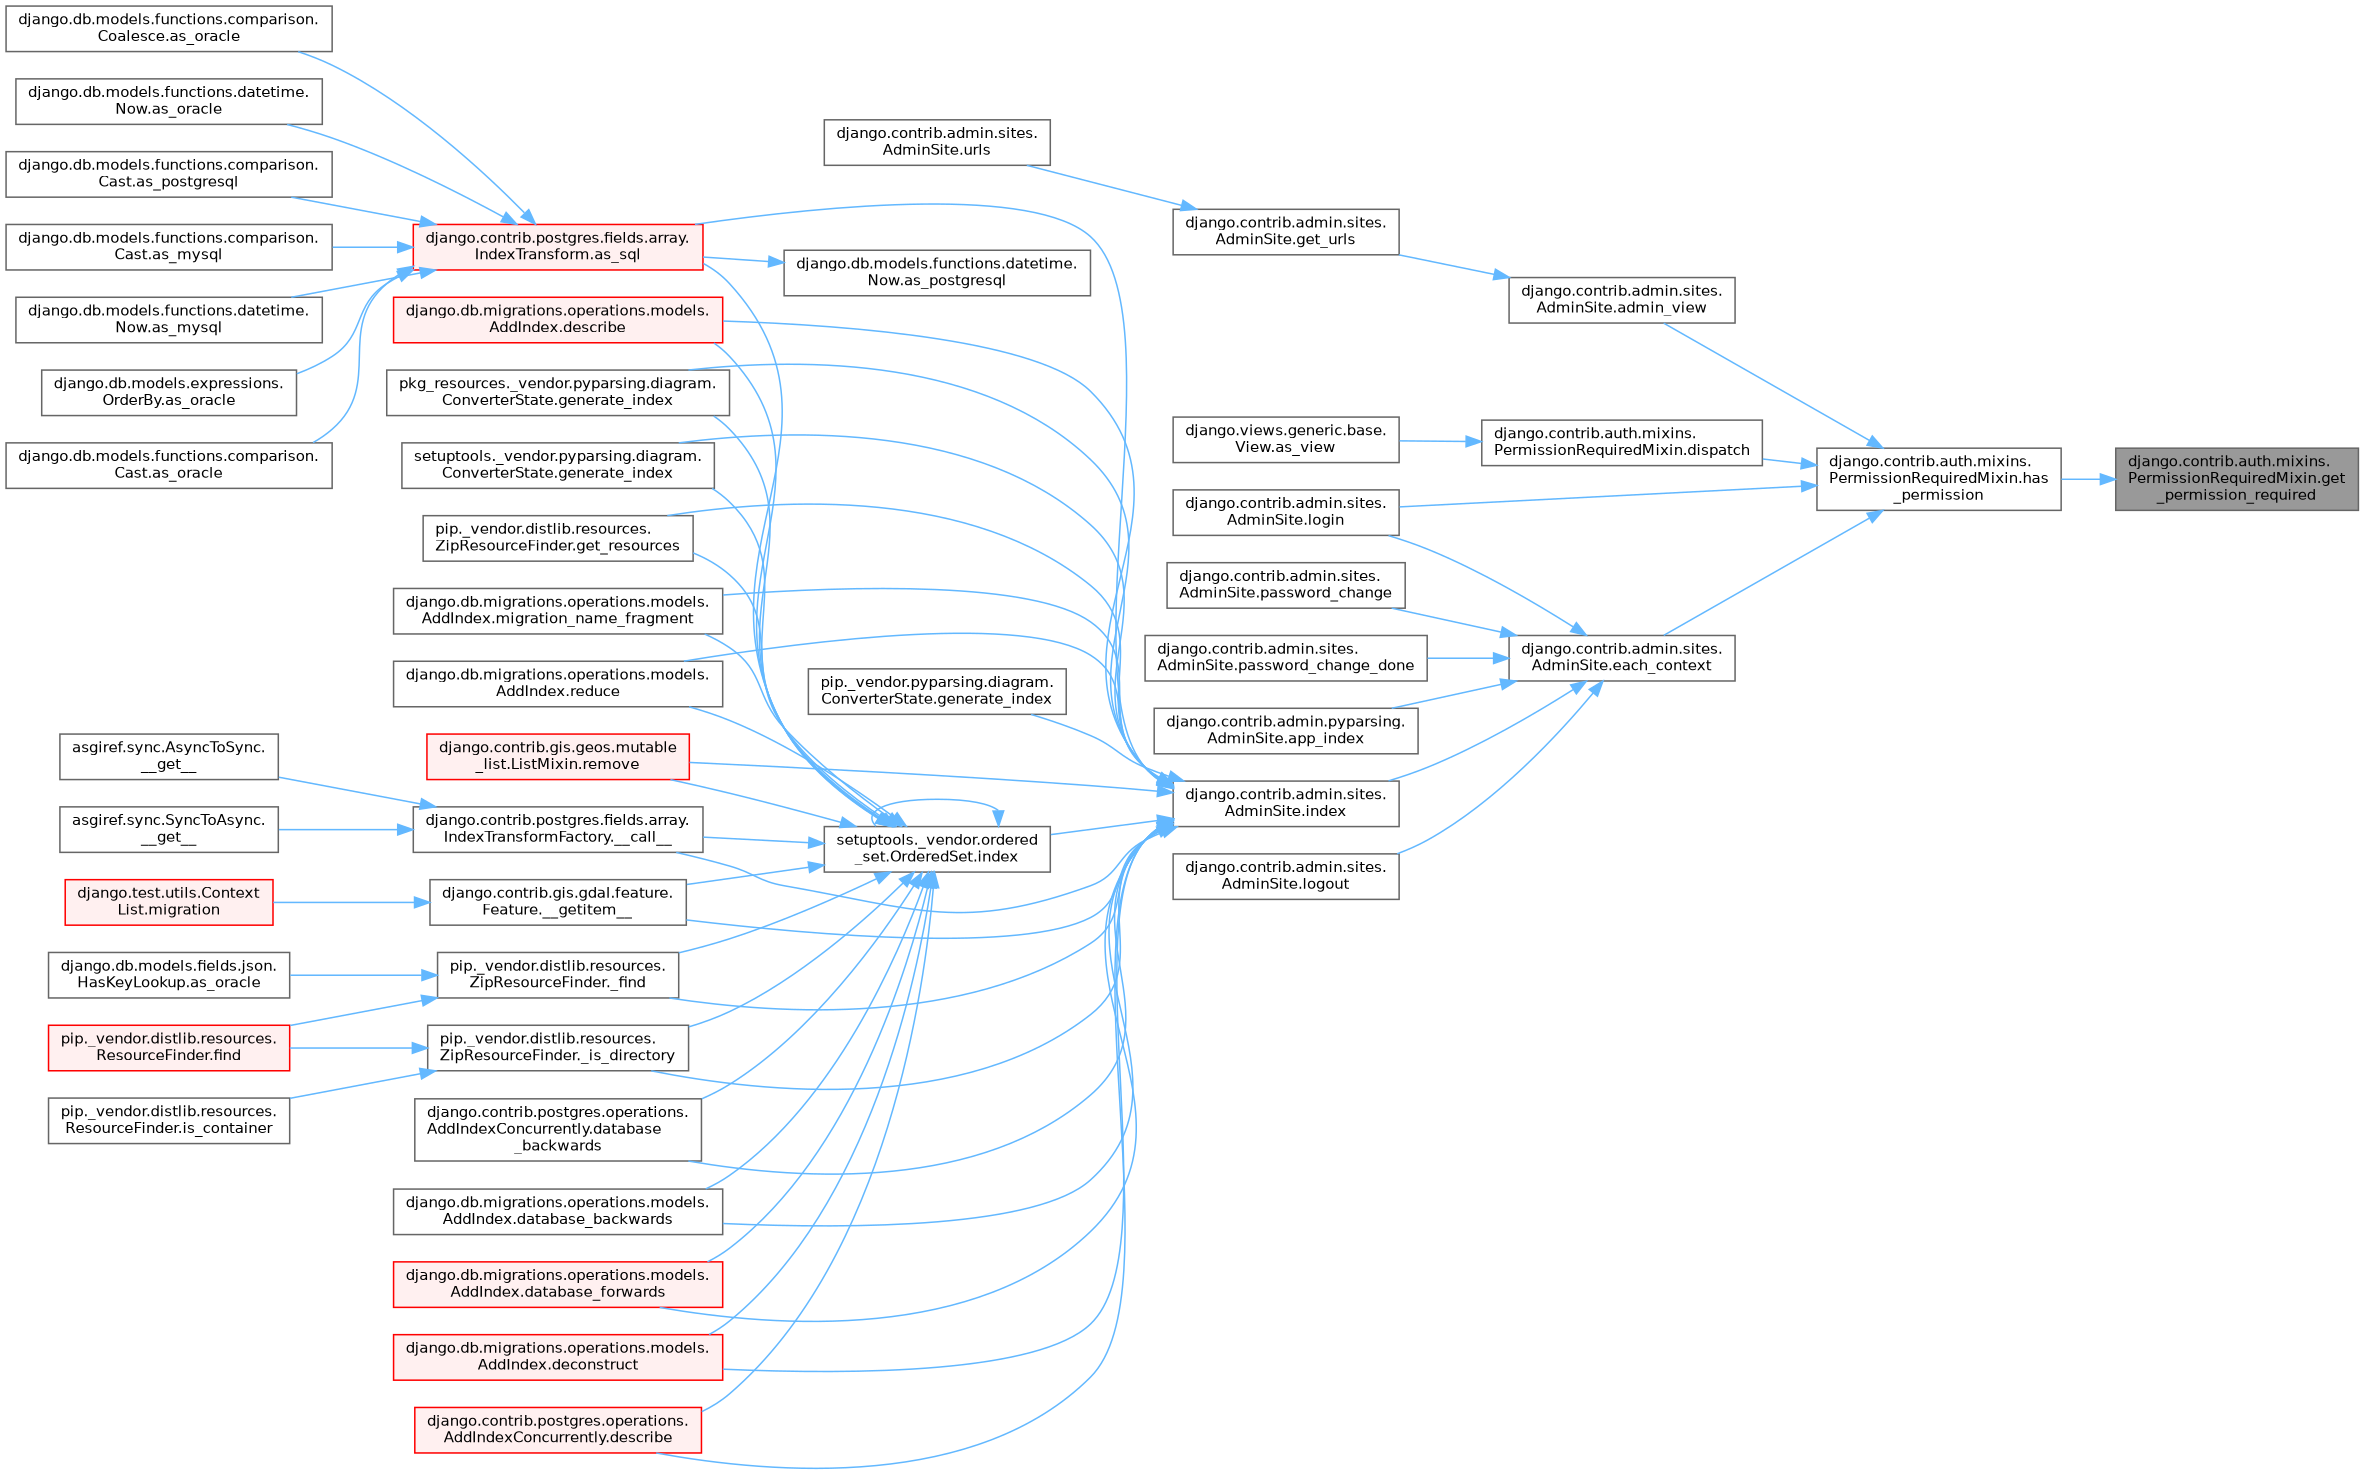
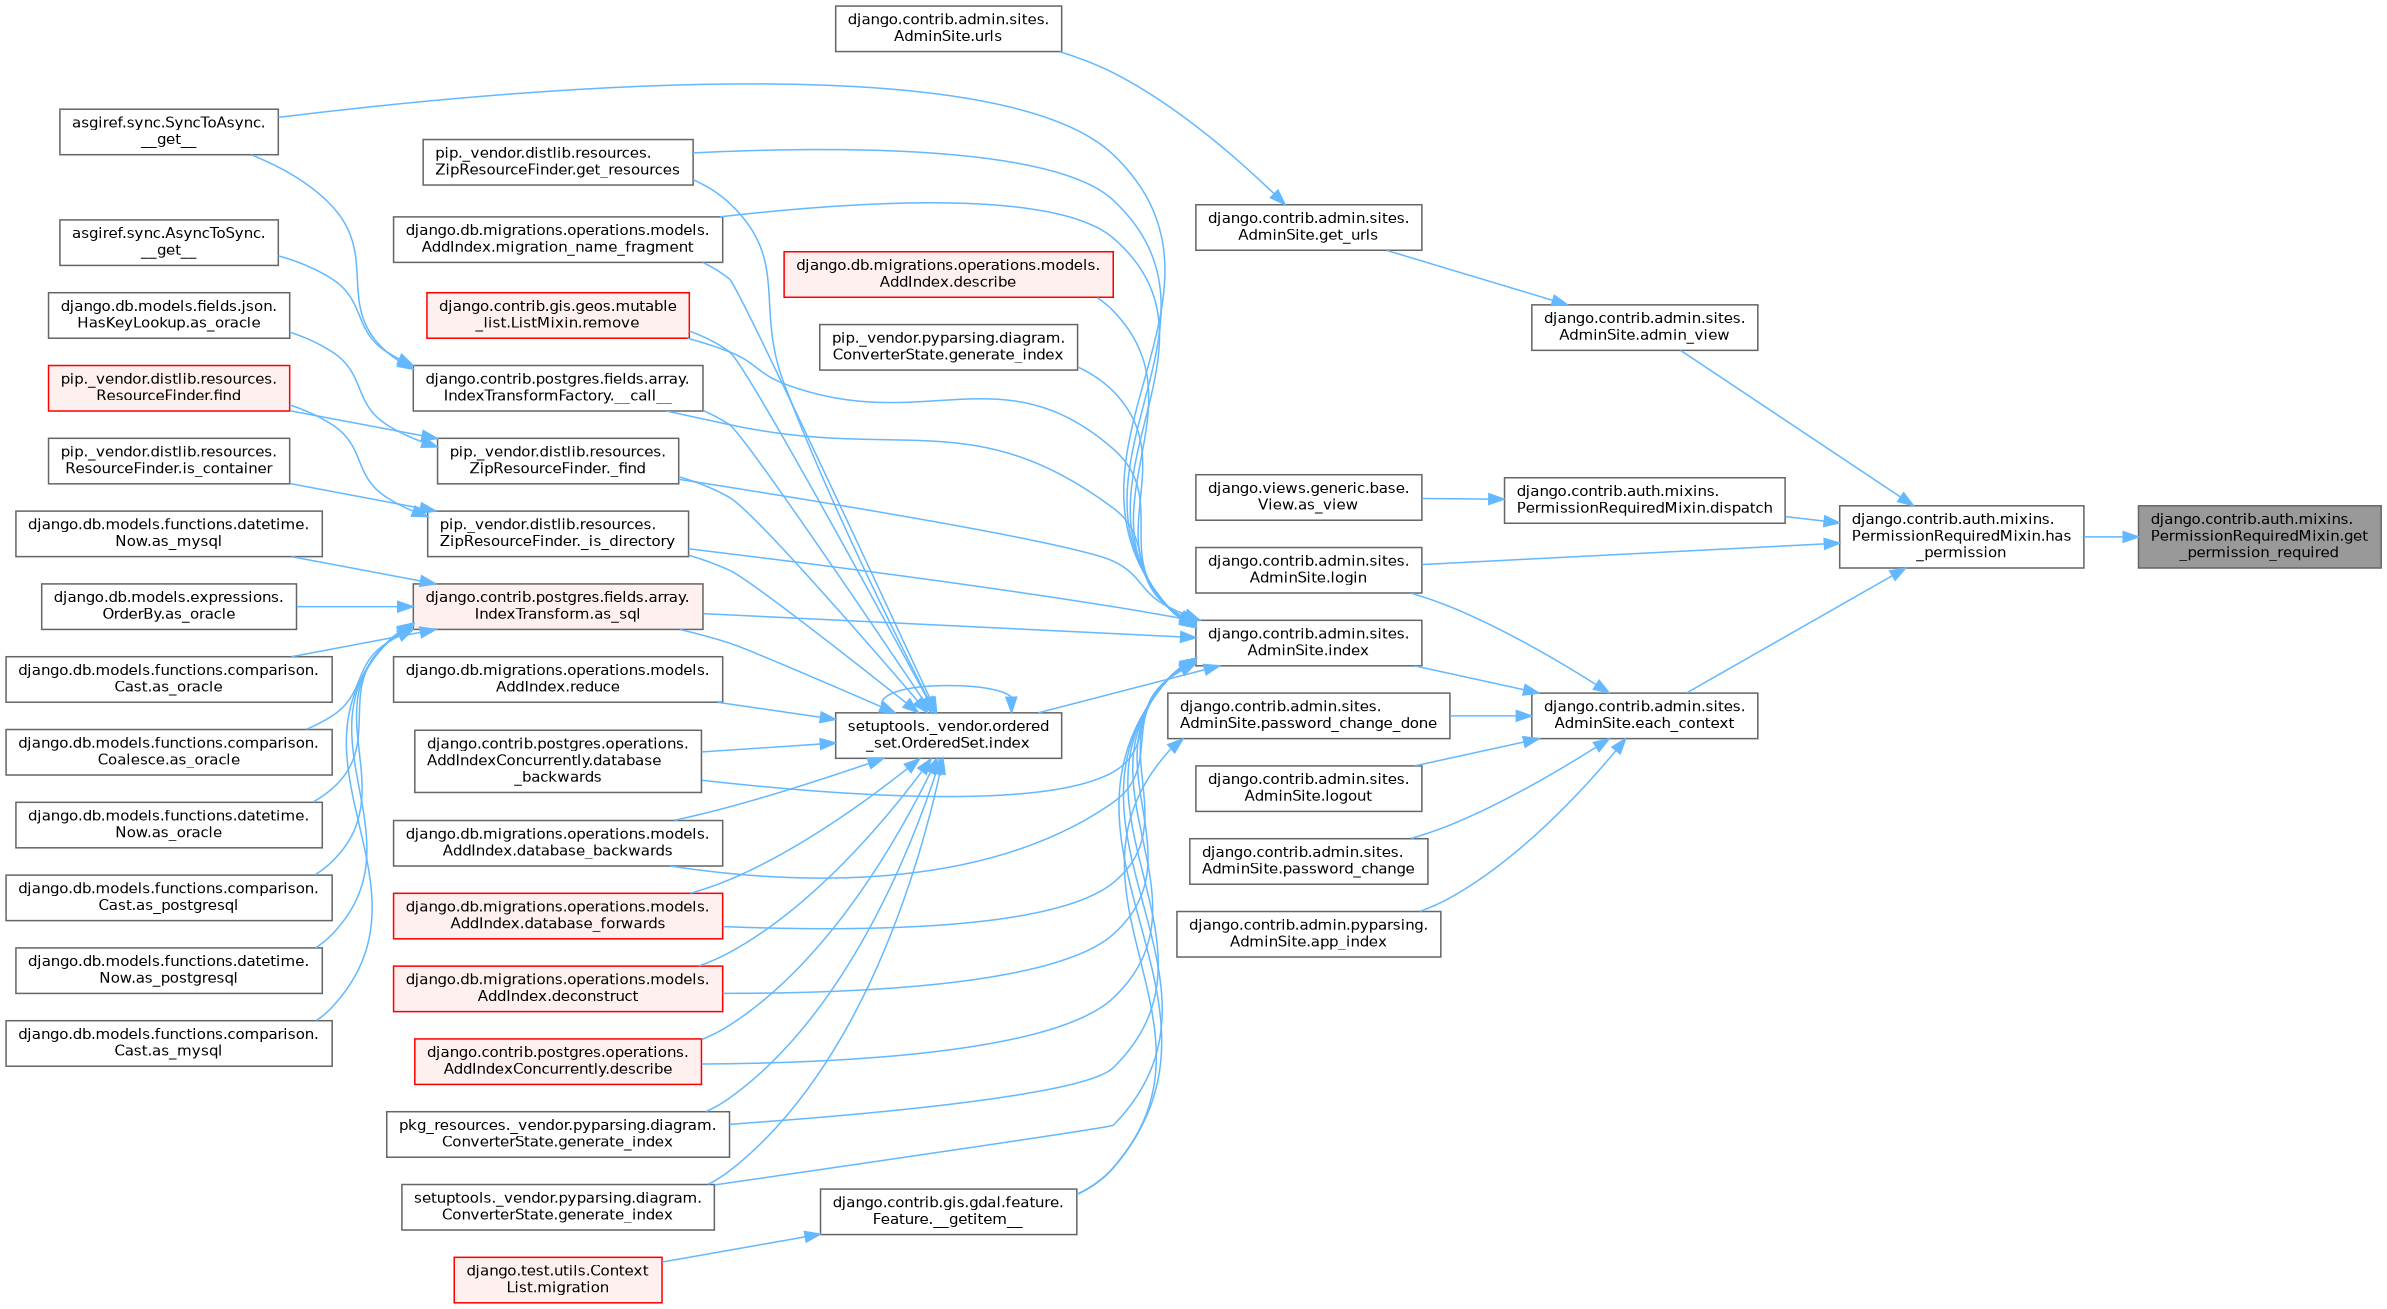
node "django.contrib.postgres.fields.array. IndexTransform.as_sql": color red -> grey40
edge "django.contrib.postgres.fields.array. IndexTransform.as_sql" -> "django.db.models.functions.datetime. Now.as_postgresql": reversed
edge "django.db.migrations.operations.models. AddIndex.describe" -> "setuptools._vendor.ordered _set.OrderedSet.index": removed
edge "django.db.migrations.operations.models. AddIndex.reduce" -> "django.contrib.admin.sites. AdminSite.index": now "asgiref.sync.SyncToAsync. __get__" -> "django.contrib.admin.sites. AdminSite.index"
edge "django.contrib.gis.gdal.feature. Feature.__getitem__" -> "setuptools._vendor.ordered _set.OrderedSet.index": now "django.contrib.gis.gdal.feature. Feature.__getitem__" -> "django.contrib.admin.sites. AdminSite.password_change_done"
